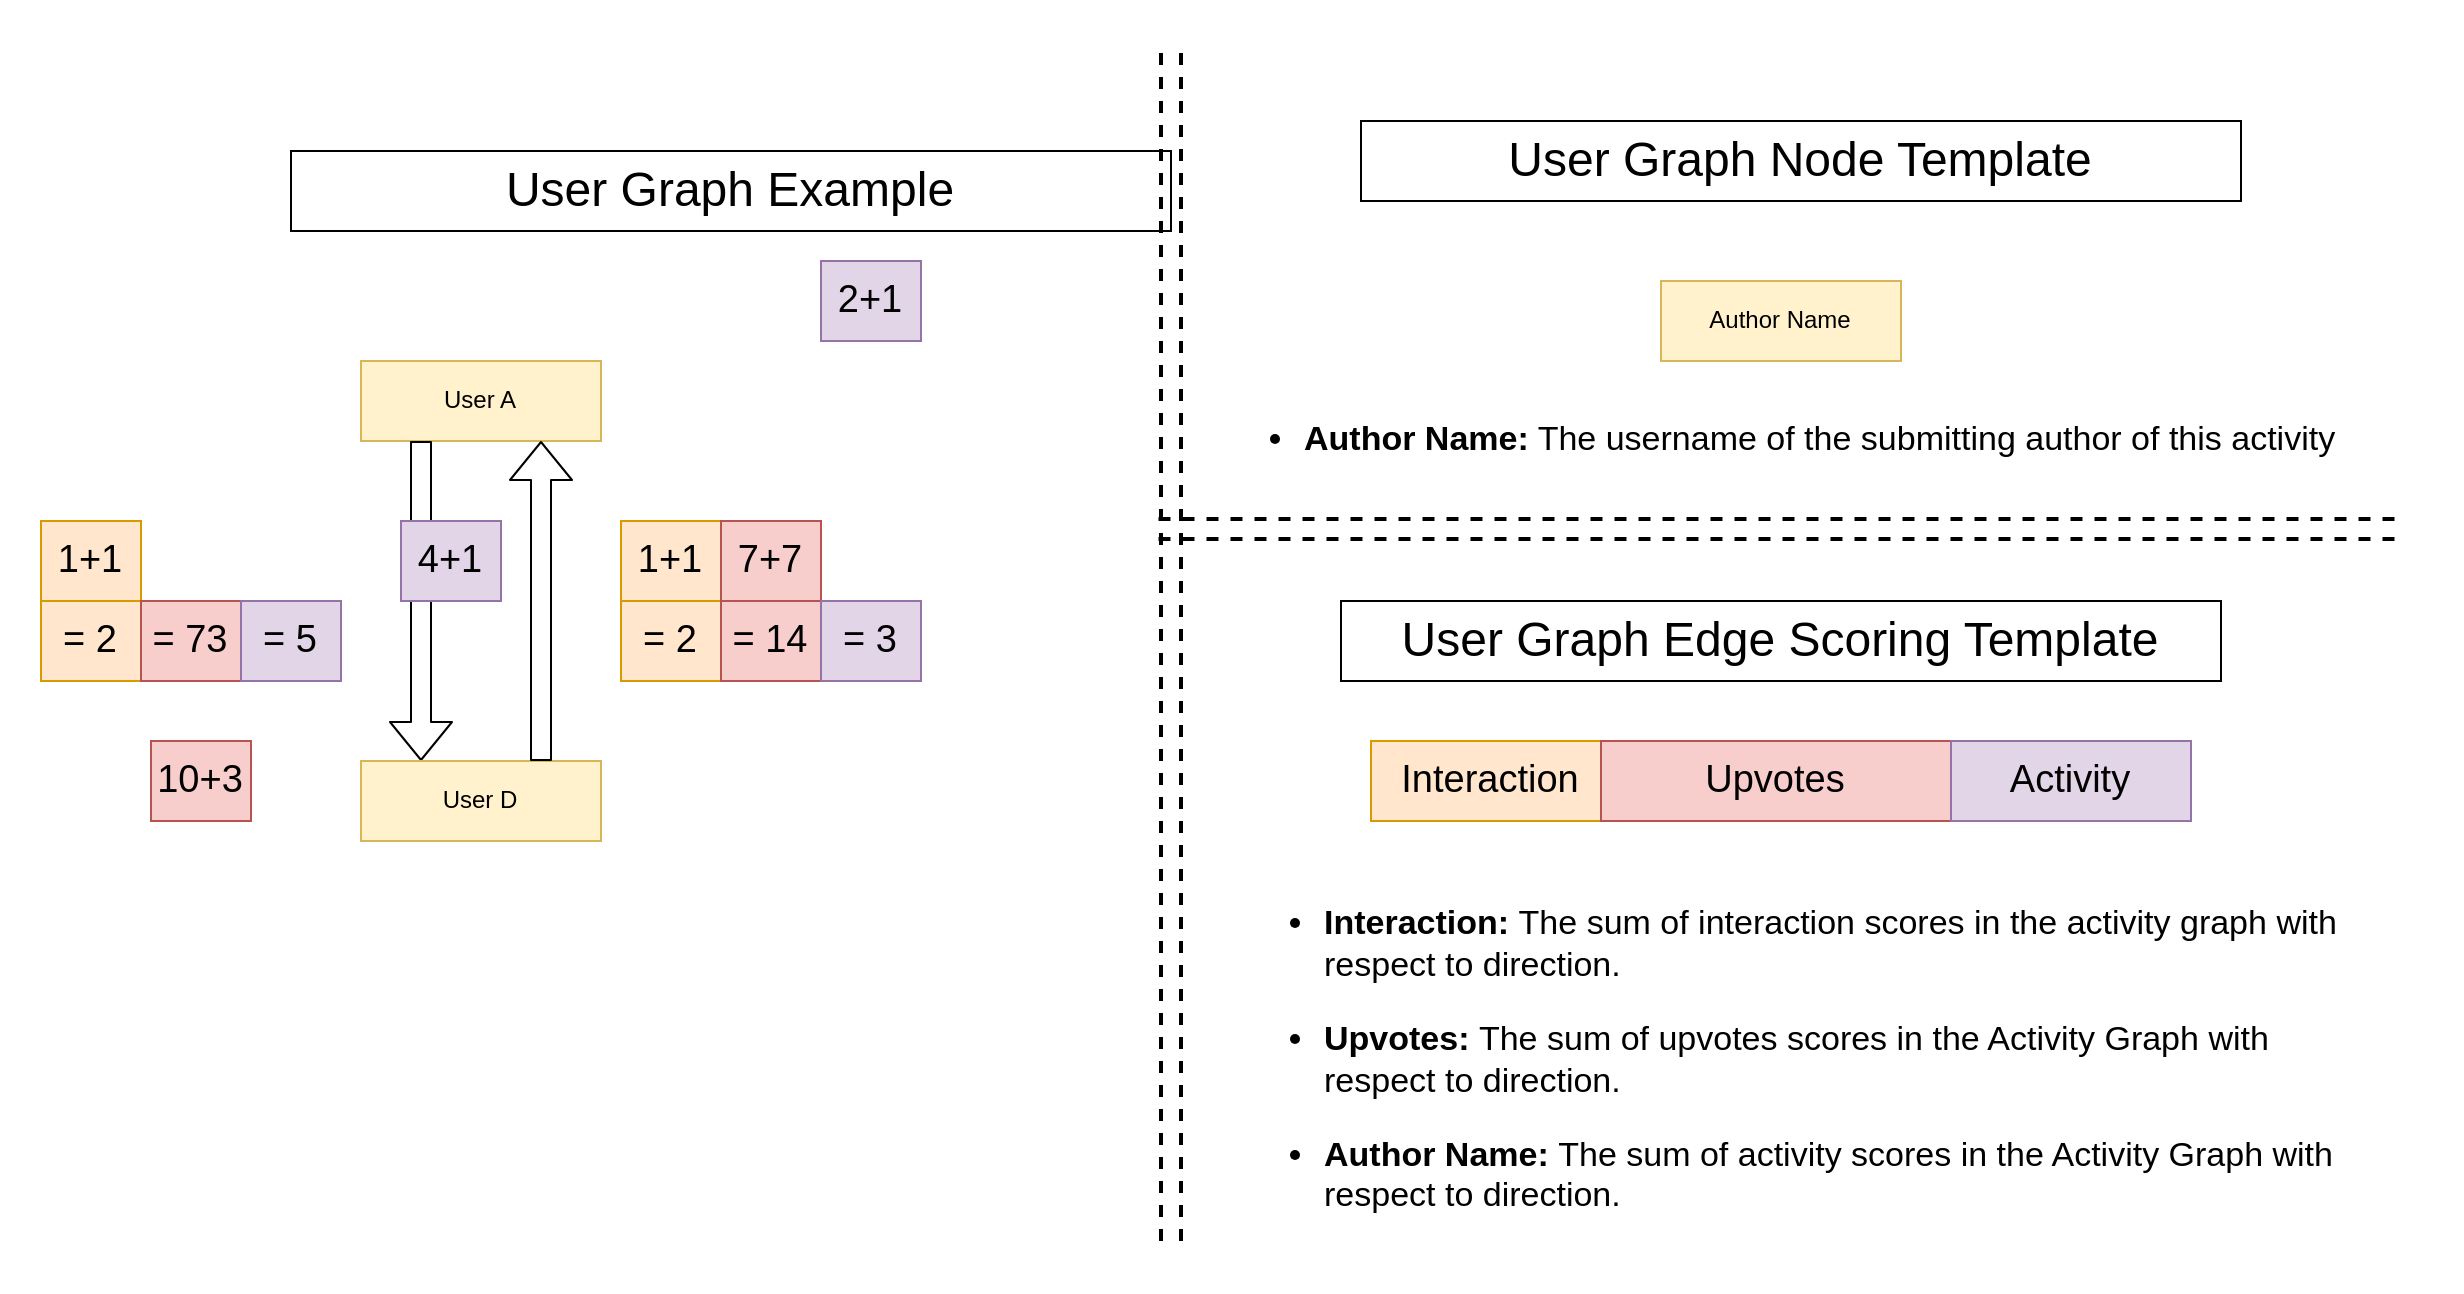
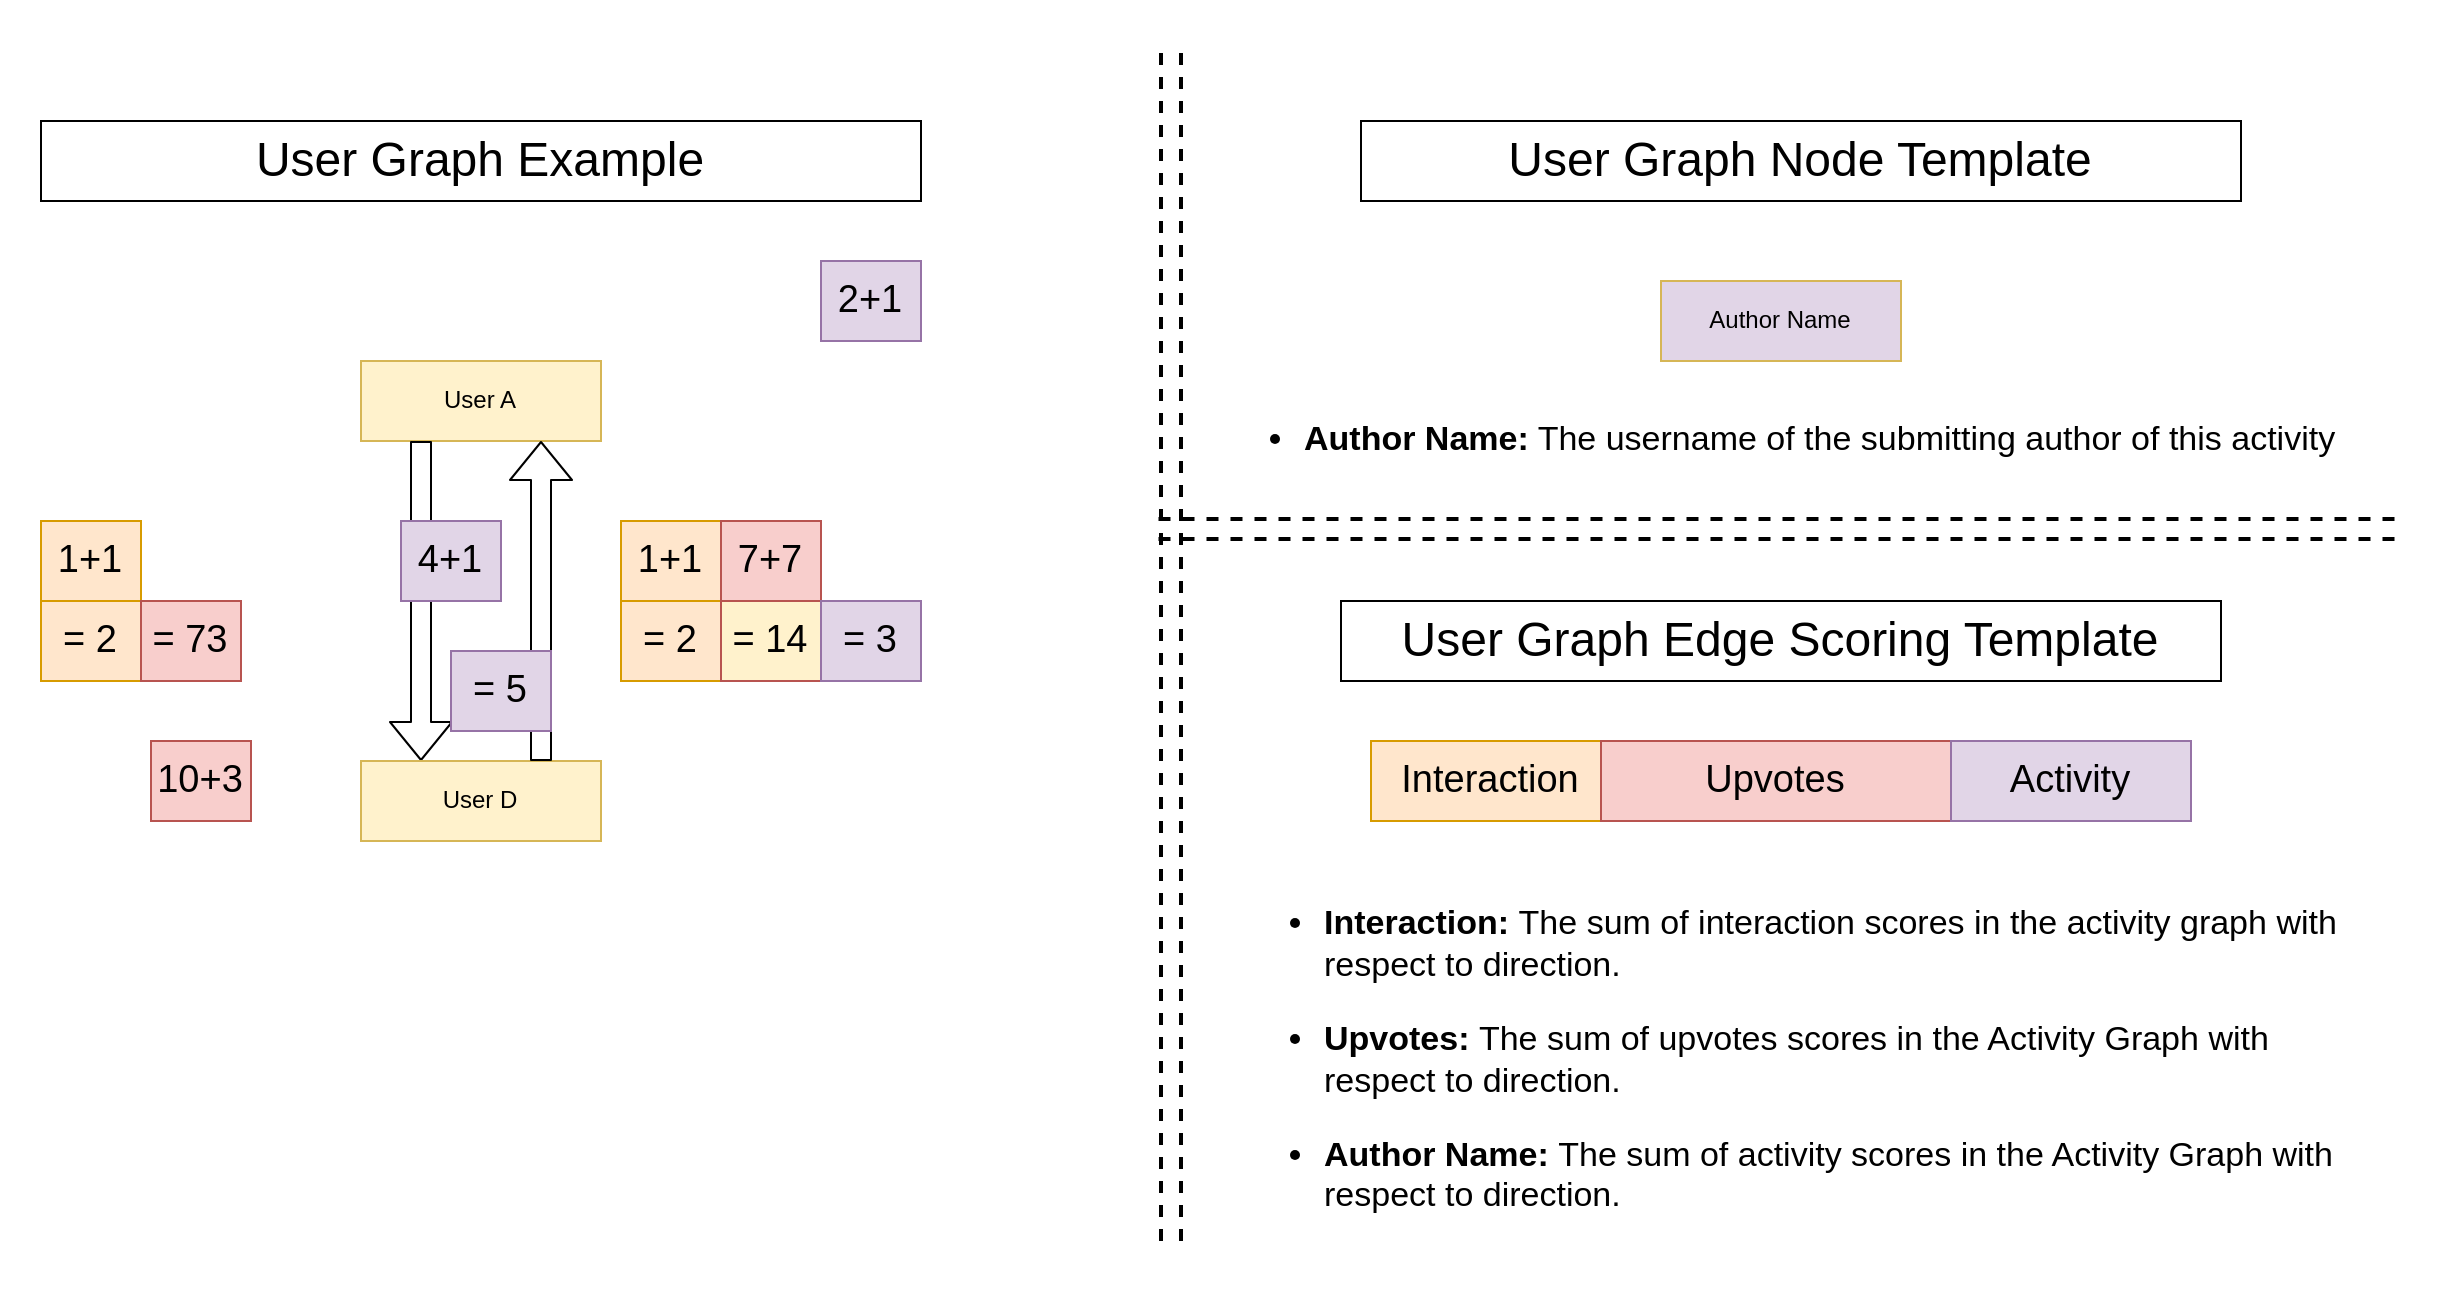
node "User Graph Example": moved (731, 191) -> (481, 161)
node "Author Name": fillcolor #fff2cc -> #e1d5e7
node "= 5": moved (291, 641) -> (501, 691)
node "= 14": fillcolor #f8cecc -> #fff2cc
